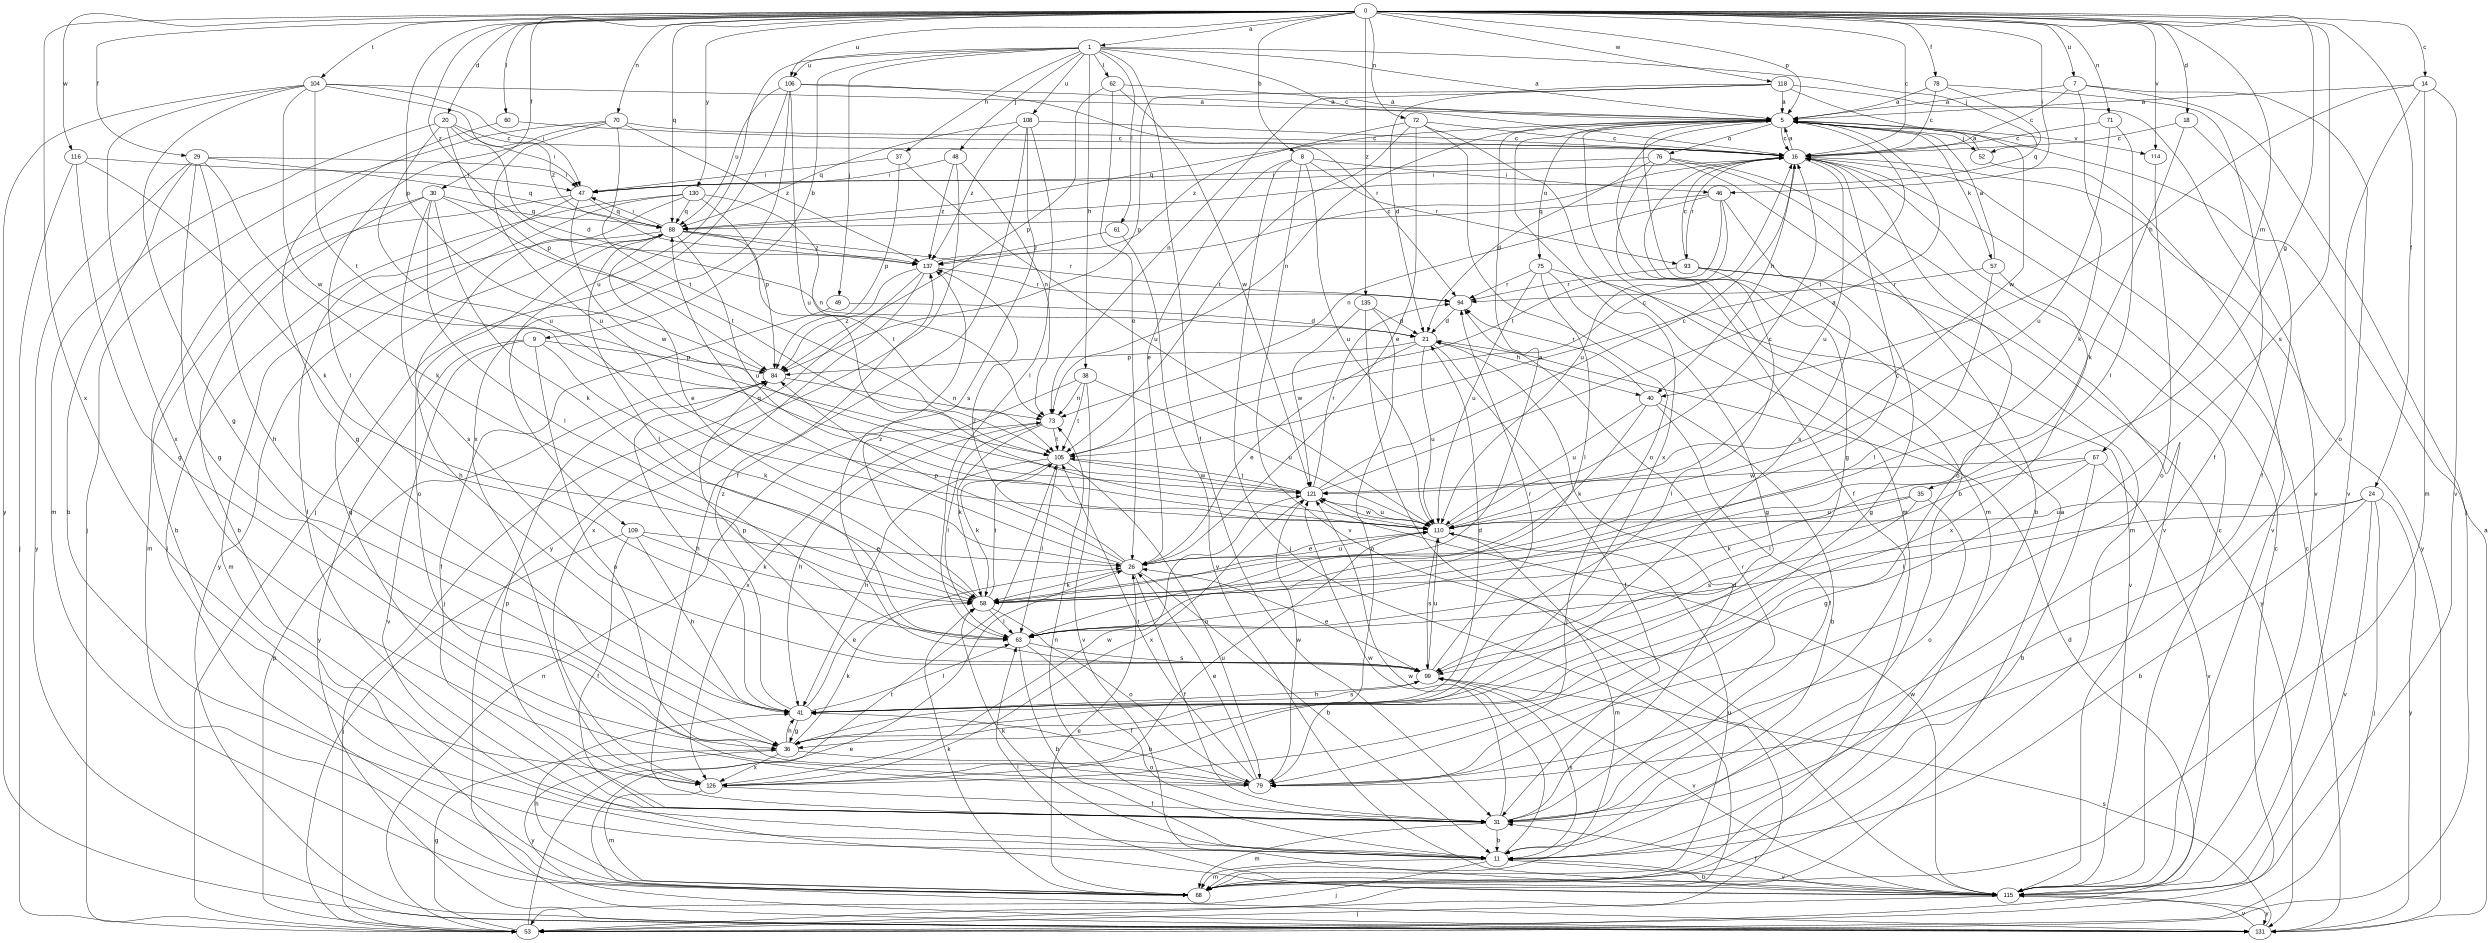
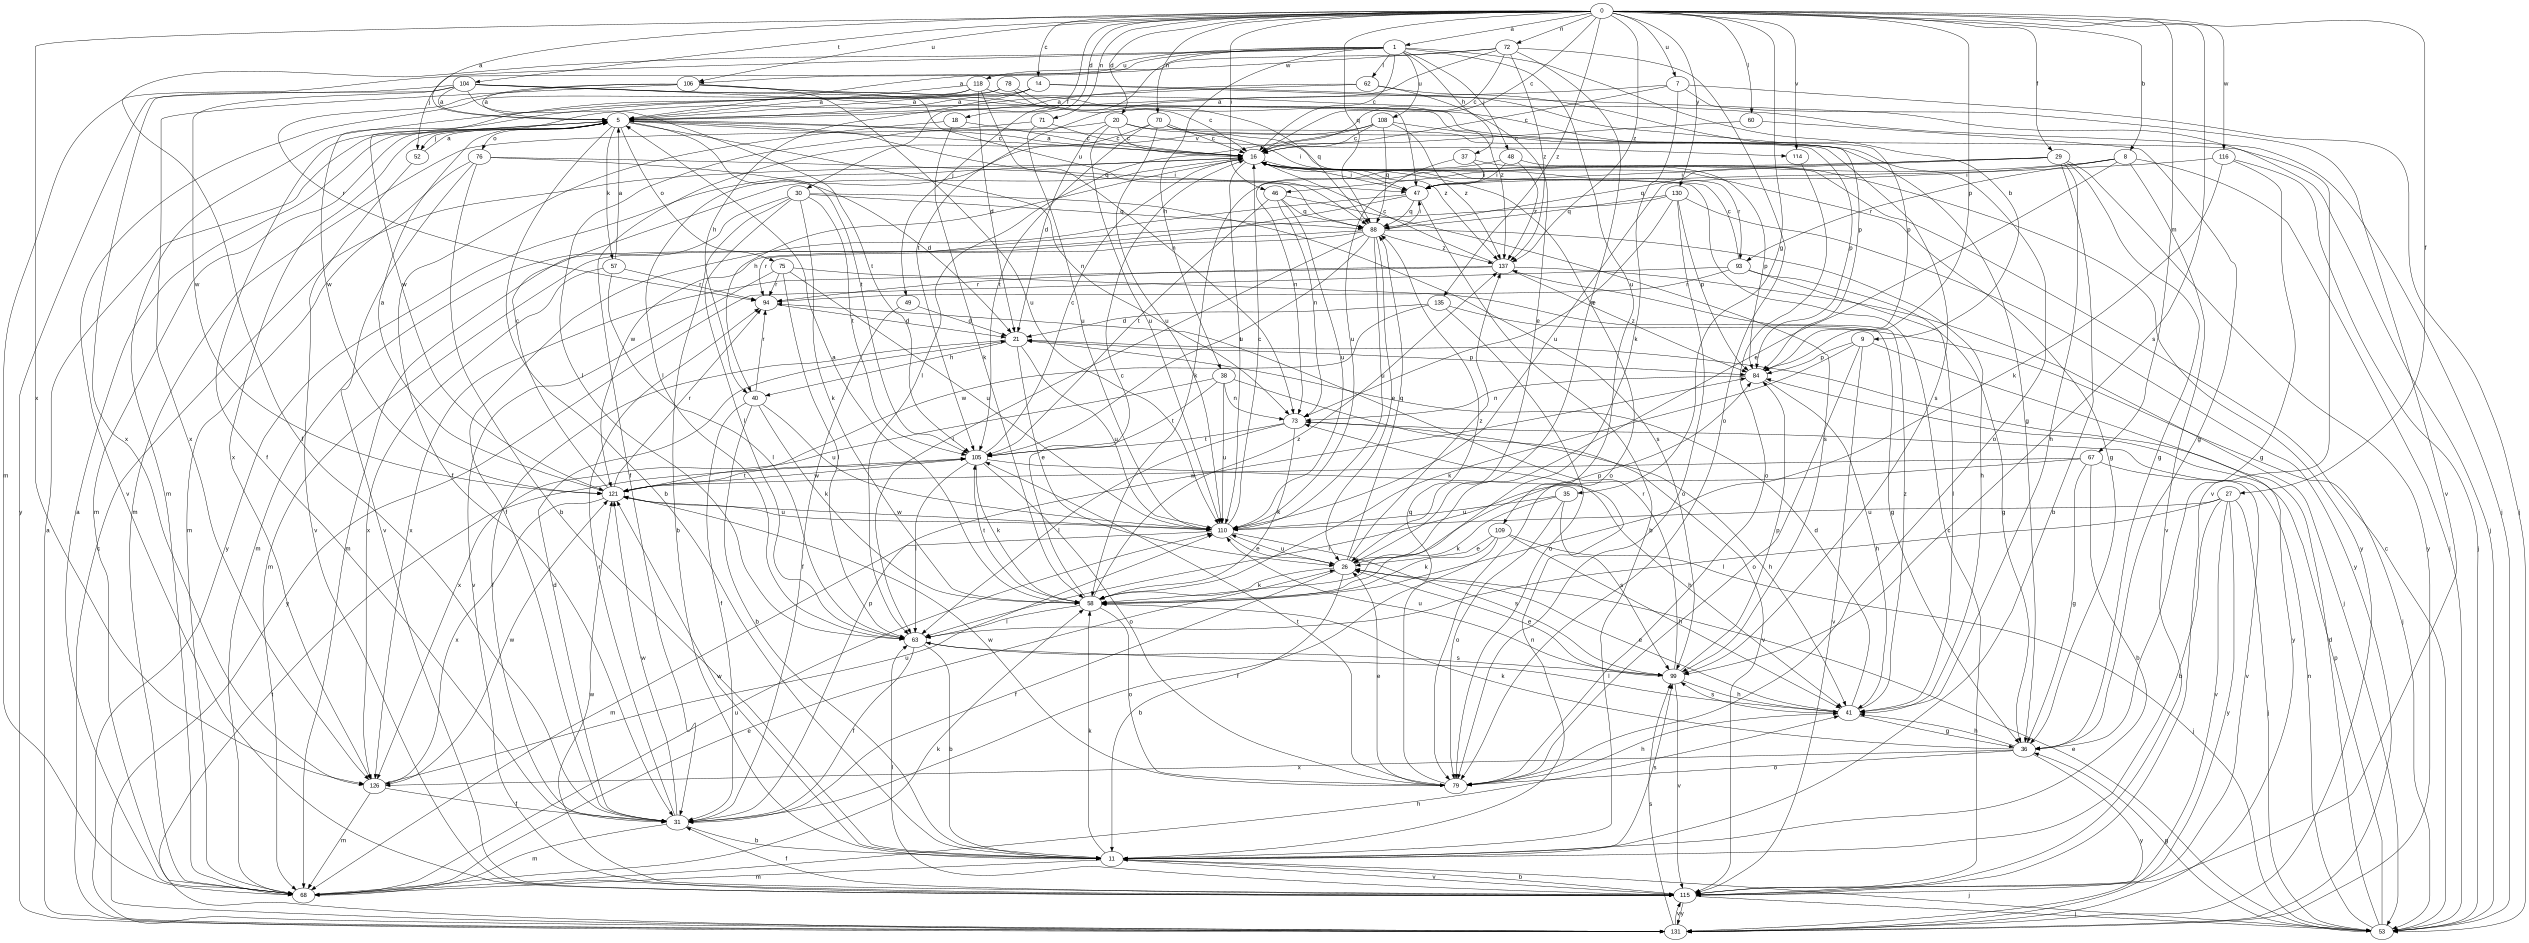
edge "0" -> "78": removed, label "f"
edge "0" -> "118": now "72" -> "118"
edge "0" -> "5": label "p" -> "a"
node "61": removed
node "24": label "24" -> "27"
edge "76" -> "31": removed, label "f"
edge "130" -> "68": label "i" -> "m"
